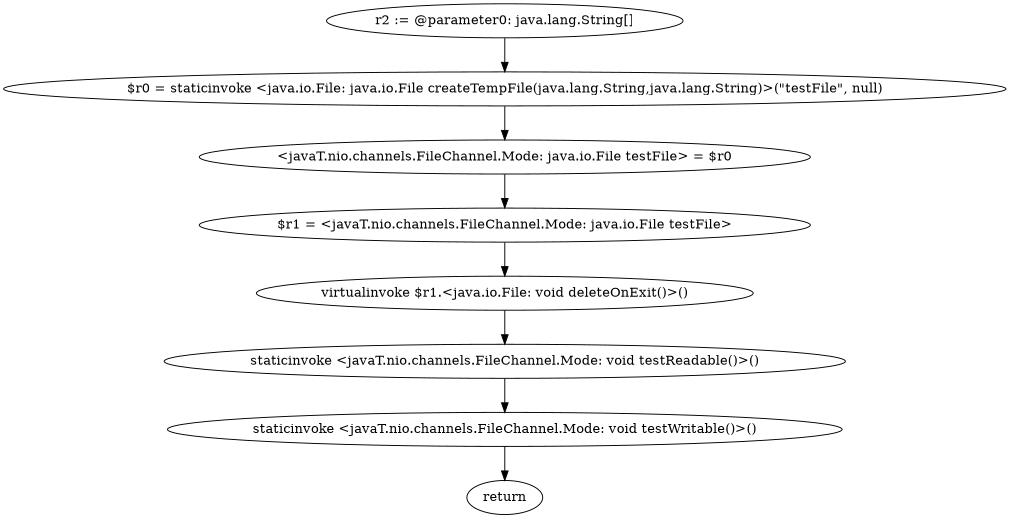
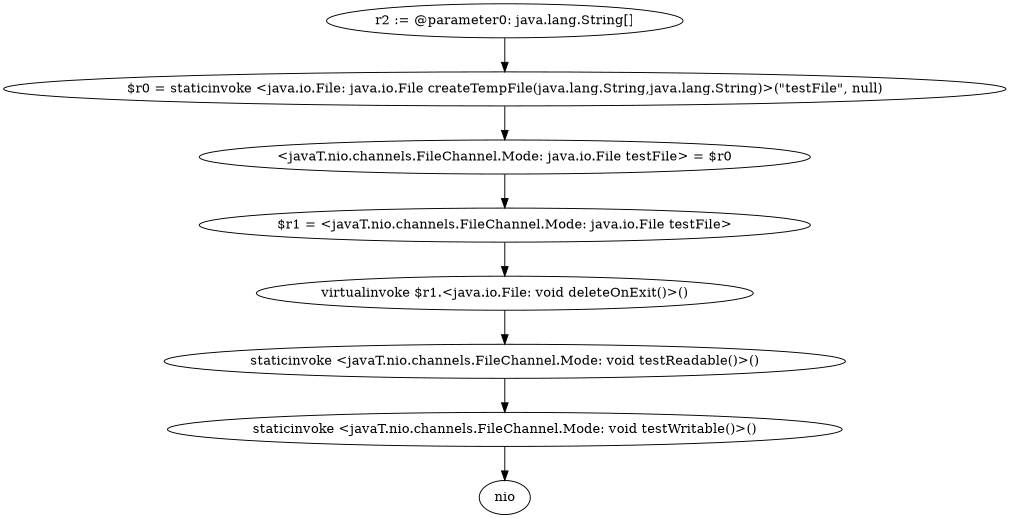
node "return": label "return" -> "nio"
